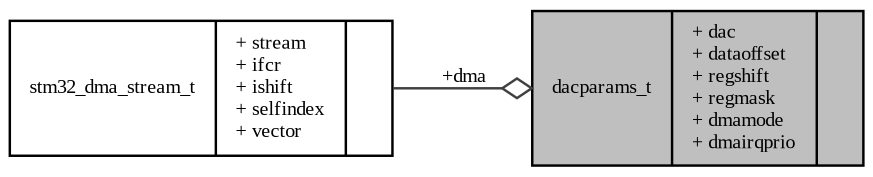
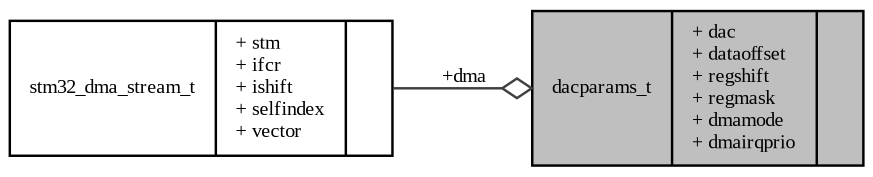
node "stm32_dma_stream_t": text "+ stream" -> "+ stm"
